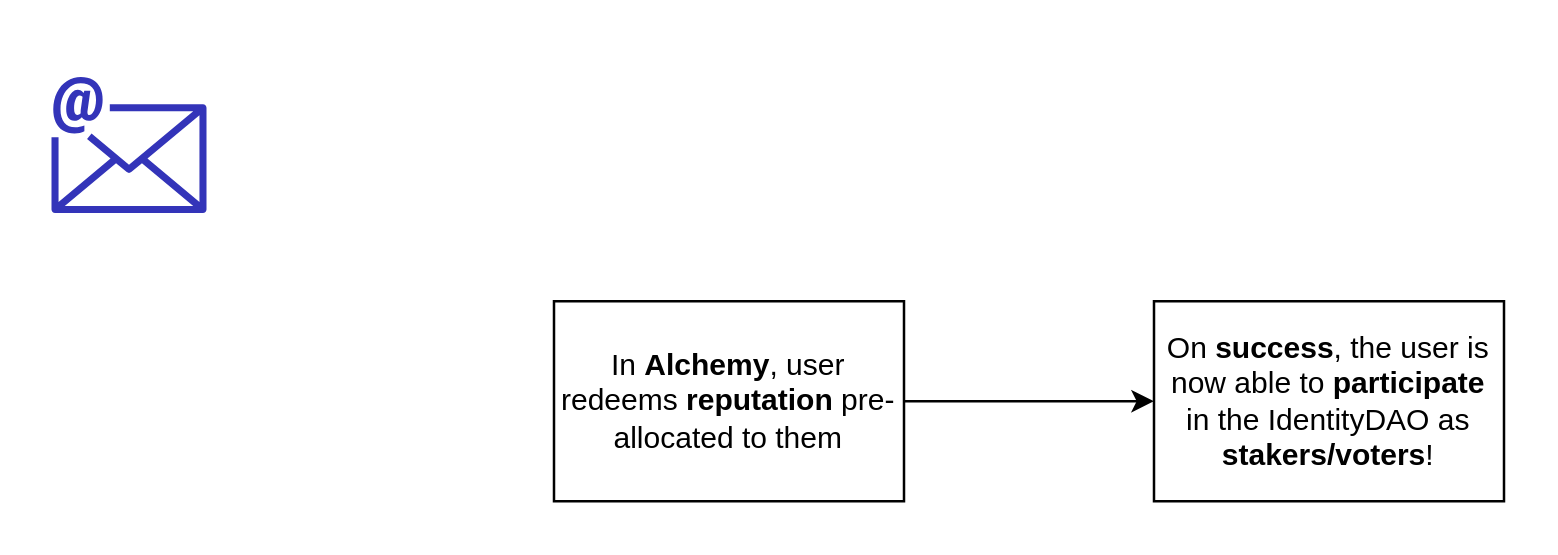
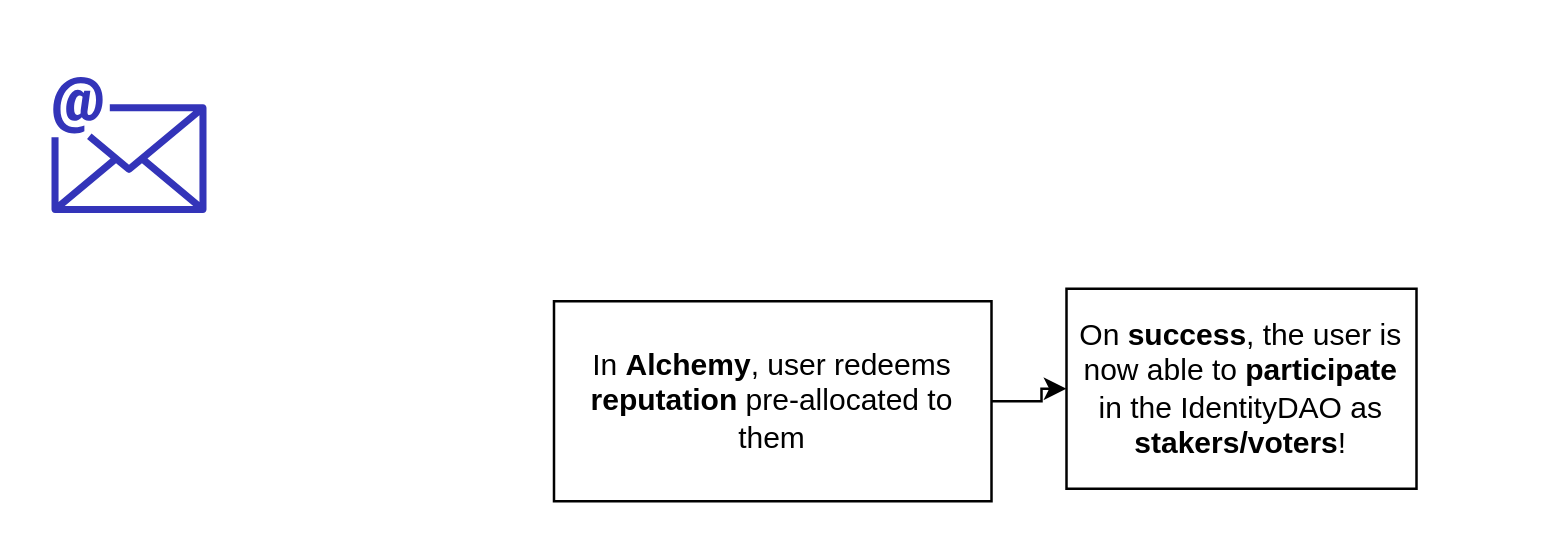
node "In Alchemy, user redeems reputation pre-allocated to them": size 350x200 -> 438x200
node "On success, the user is now able to participate in the IdentityDAO as stakers/voters!": moved (1329, 401) -> (1241, 389)
